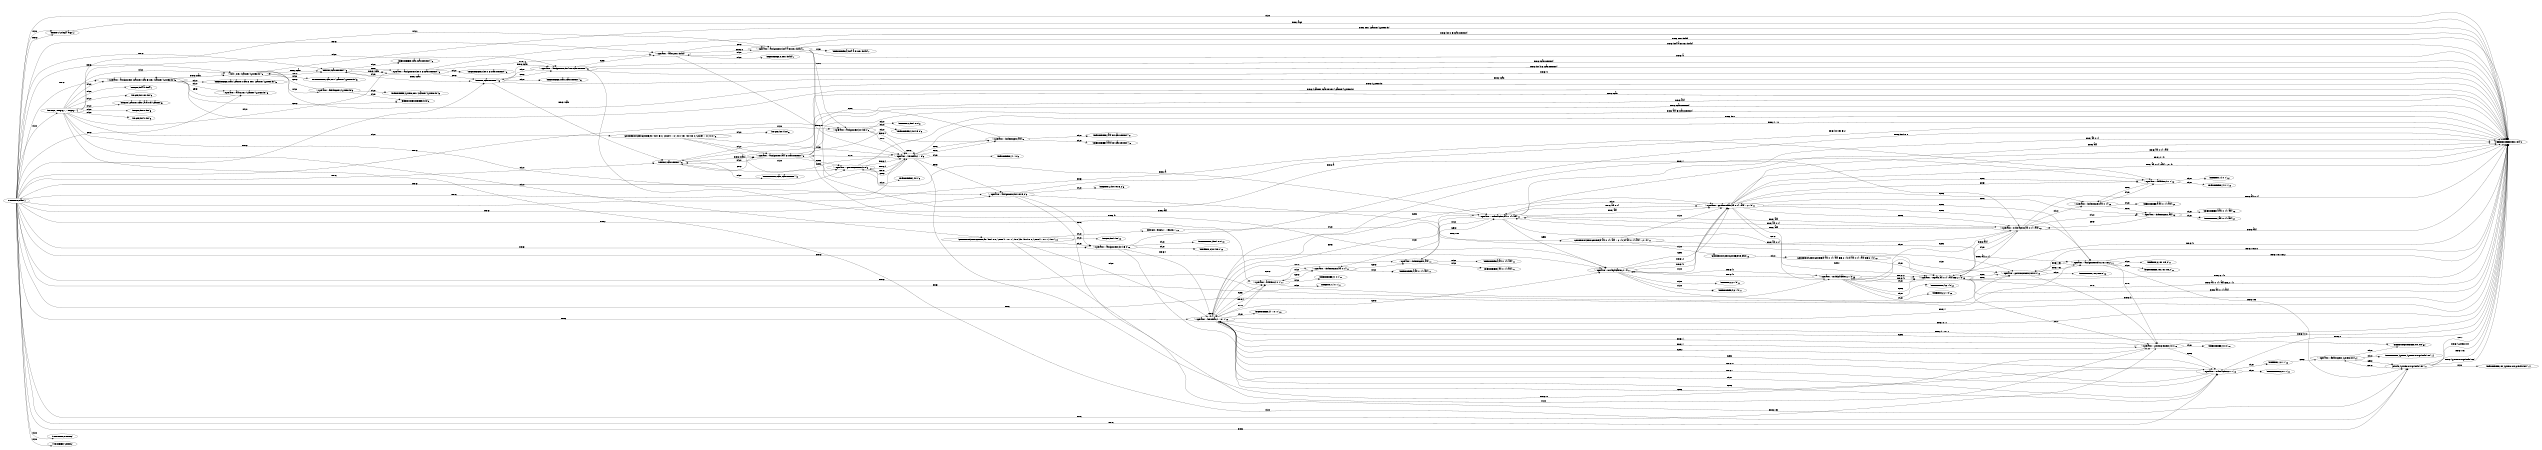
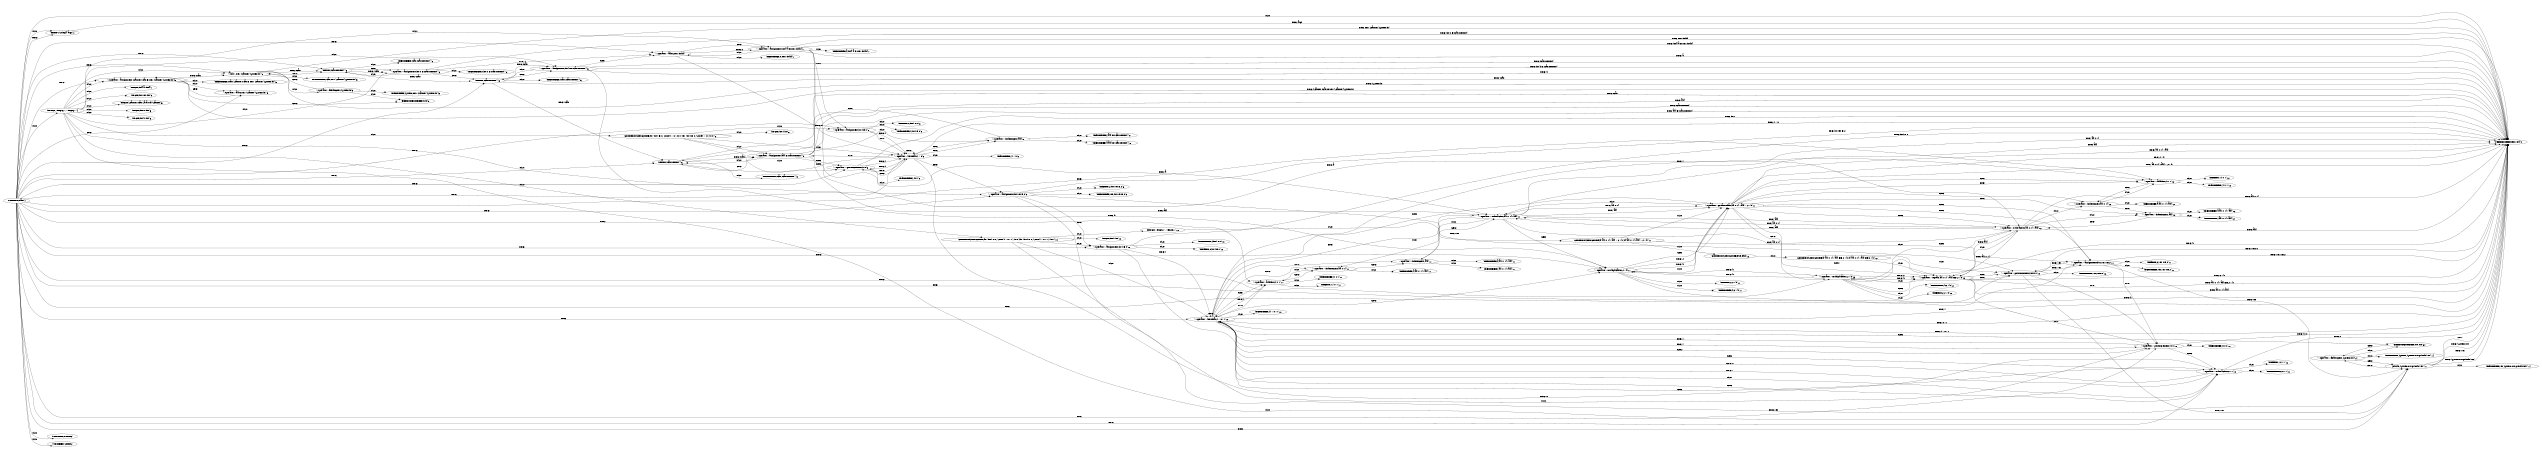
node "(IDENTIFIER,res,int res = 2)": added
edge "(LITERAL,1,n - 1)" -> "(<operator>.fieldAccess,System.out)": now "(FIELD_IDENTIFIER,out,out)" -> "(<operator>.fieldAccess,System.out)"
edge "(<operator>.postIncrement,res++)" -> "(println,System.out.println(res))": added, label "DDG: res"
